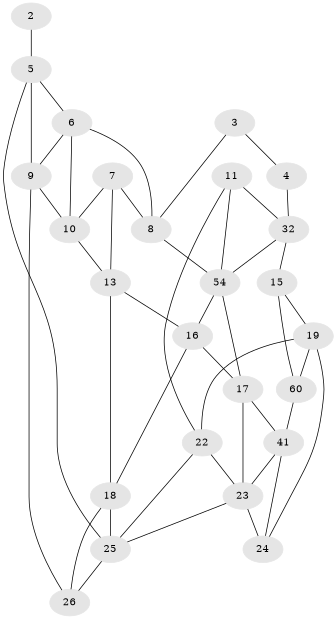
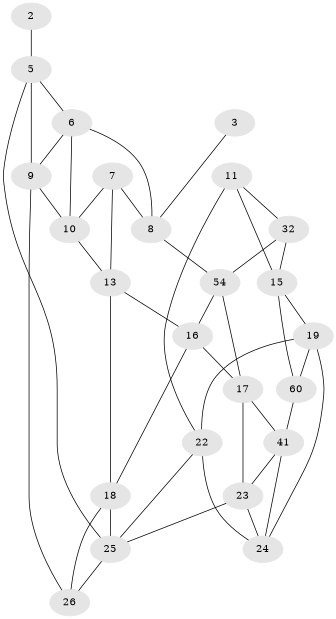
node "4": removed
edge "11" -- "54": now "11" -- "15"
edge "22" -- "23": now "22" -- "24"
